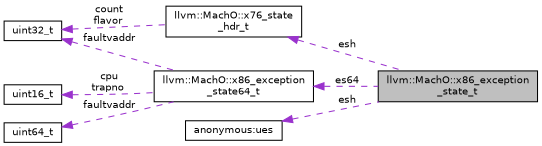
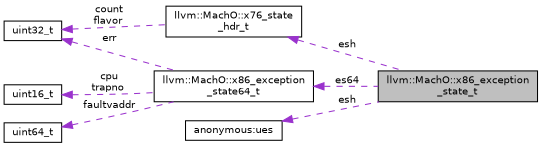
edge "llvm::MachO::x86_exception _state64_t" -> "uint32_t": label " faultvaddr" -> " err"
